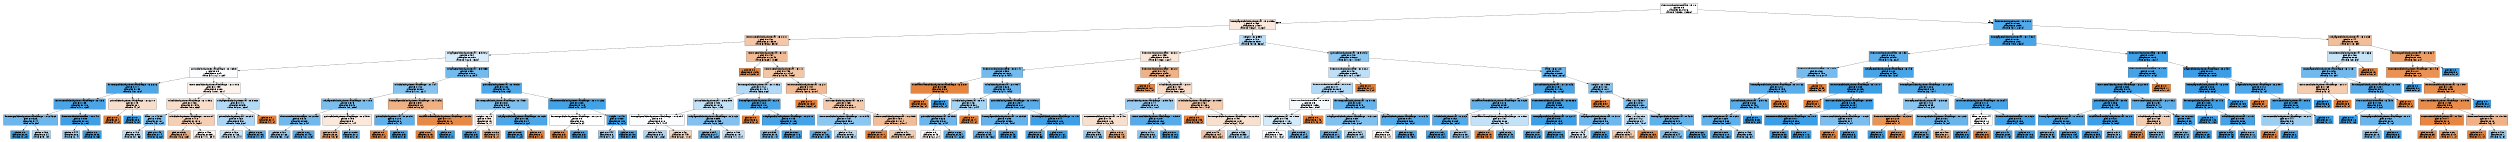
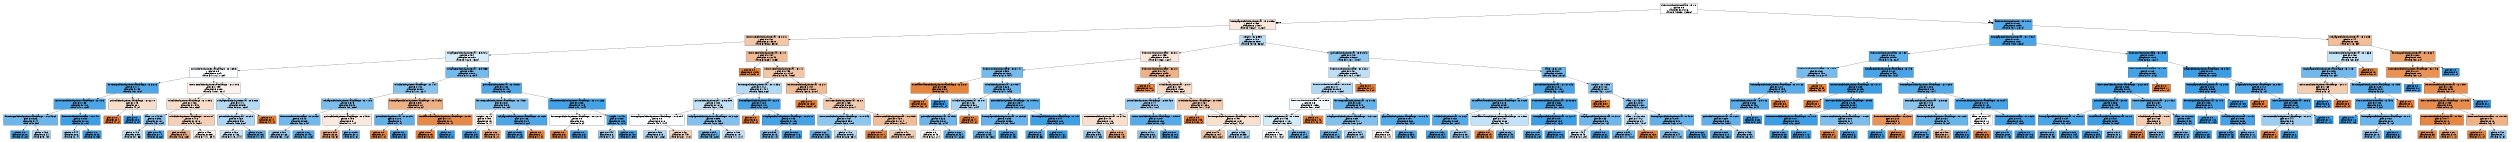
node "weight = 0.32 samples = 10 value = [8, 2]": label "weight = 0.32 samples = 10 value = [8, 2]" -> "gini = 0.32 samples = 10 value = [8, 2]"
node "gini = 0.345 samples = 514 value = [114, 400]": fillcolor #e5813966 -> #399de5b6
